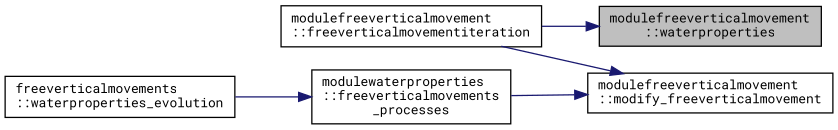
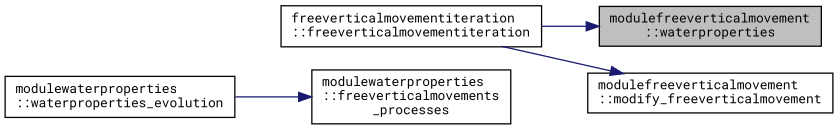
node "modulefreeverticalmovement ::freeverticalmovementiteration": label "modulefreeverticalmovement ::freeverticalmovementiteration" -> "freeverticalmovementiteration ::freeverticalmovementiteration"
edge "modulewaterproperties ::freeverticalmovements _processes" -> "modulefreeverticalmovement ::modify_freeverticalmovement": removed
node "freeverticalmovements ::waterproperties_evolution": label "freeverticalmovements ::waterproperties_evolution" -> "modulewaterproperties ::waterproperties_evolution"
